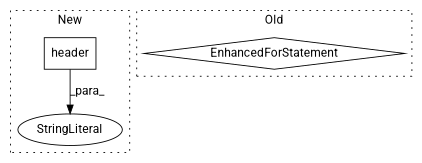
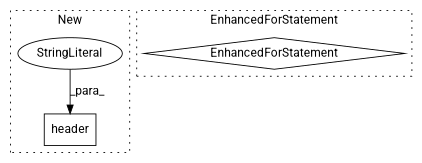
cluster "Old": label "Old" -> "EnhancedForStatement"
edge "header" -> "StringLiteral": reversed
